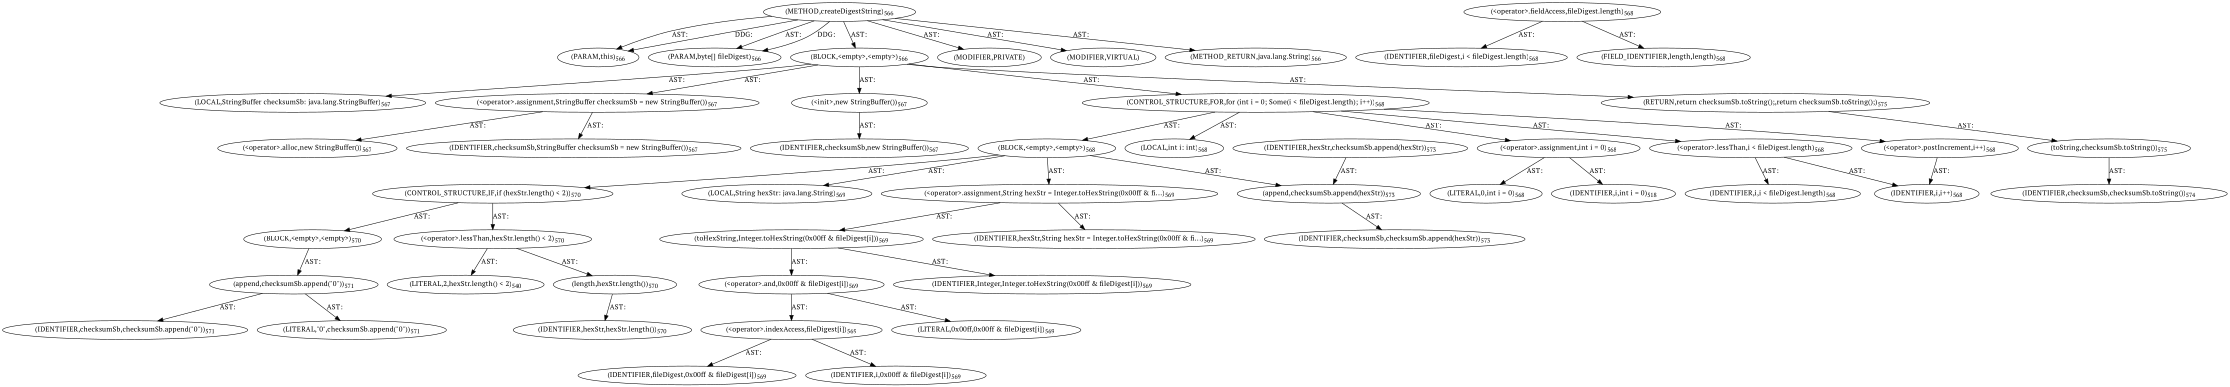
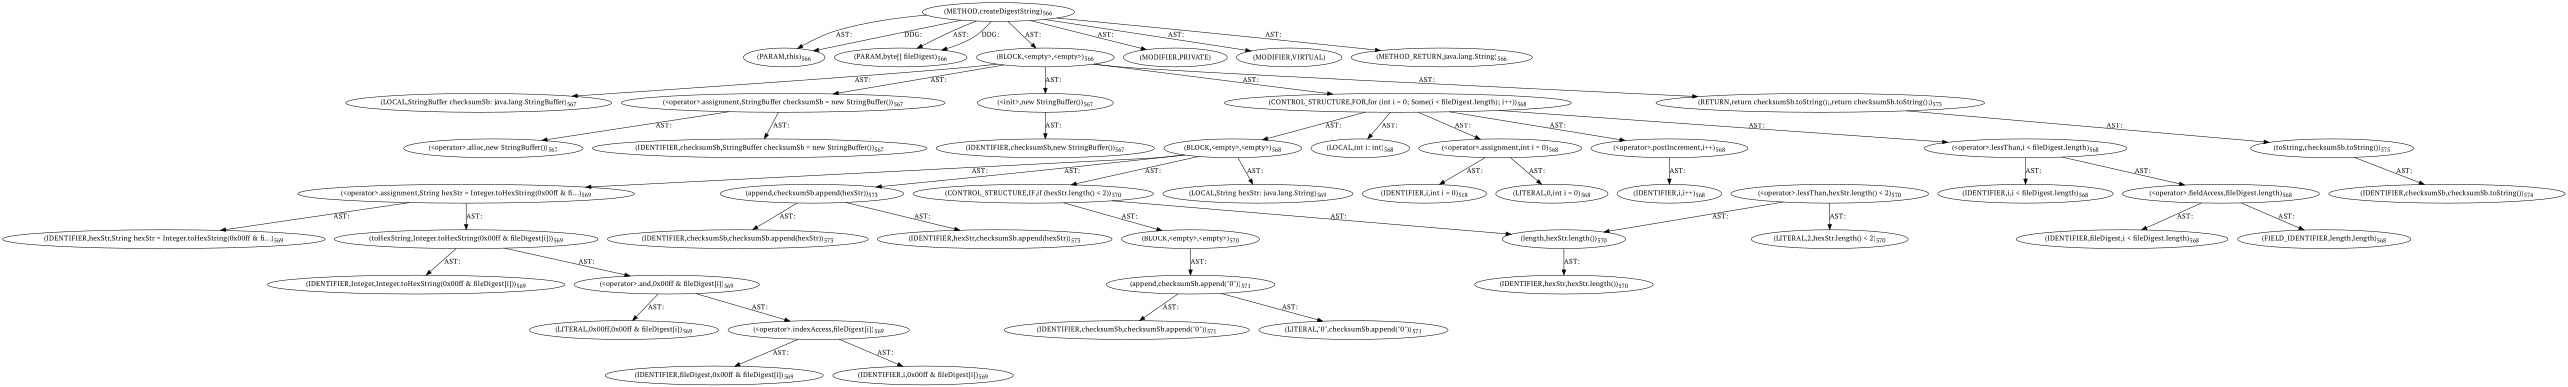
edge "(IDENTIFIER,hexStr,checksumSb.append(hexStr))" -> "(append,checksumSb.append(hexStr))": reversed
edge "(<operator>.lessThan,i < fileDigest.length)" -> "(IDENTIFIER,i,i++)": now "(<operator>.lessThan,i < fileDigest.length)" -> "(<operator>.fieldAccess,fileDigest.length)"
edge "(CONTROL_STRUCTURE,IF,if (hexStr.length() < 2))" -> "(<operator>.lessThan,hexStr.length() < 2)": now "(CONTROL_STRUCTURE,IF,if (hexStr.length() < 2))" -> "(length,hexStr.length())"
node "(LITERAL,2,hexStr.length() < 2)": text "540" -> "570"
